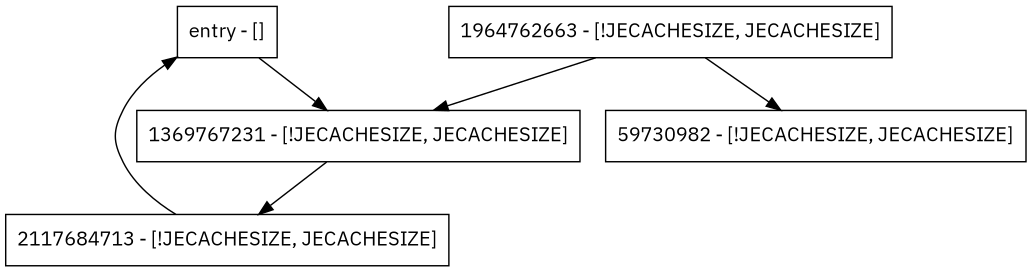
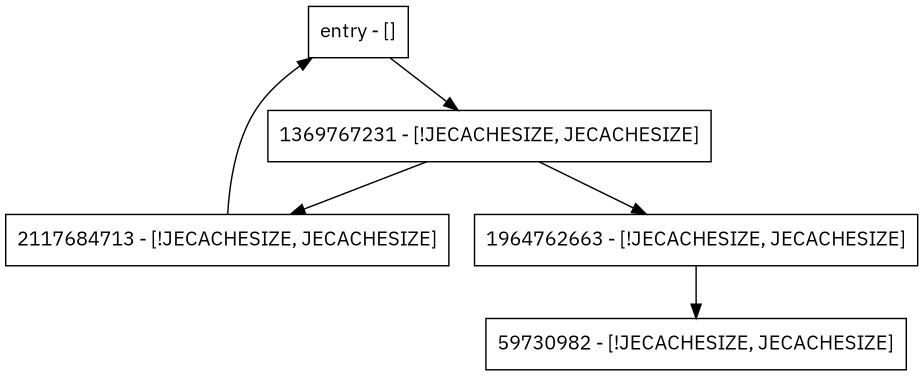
edge "1964762663 - [!JECACHESIZE, JECACHESIZE]" -> "1369767231 - [!JECACHESIZE, JECACHESIZE]": reversed
